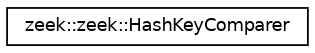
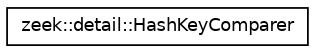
node "zeek::zeek::HashKeyComparer": label "zeek::zeek::HashKeyComparer" -> "zeek::detail::HashKeyComparer"
